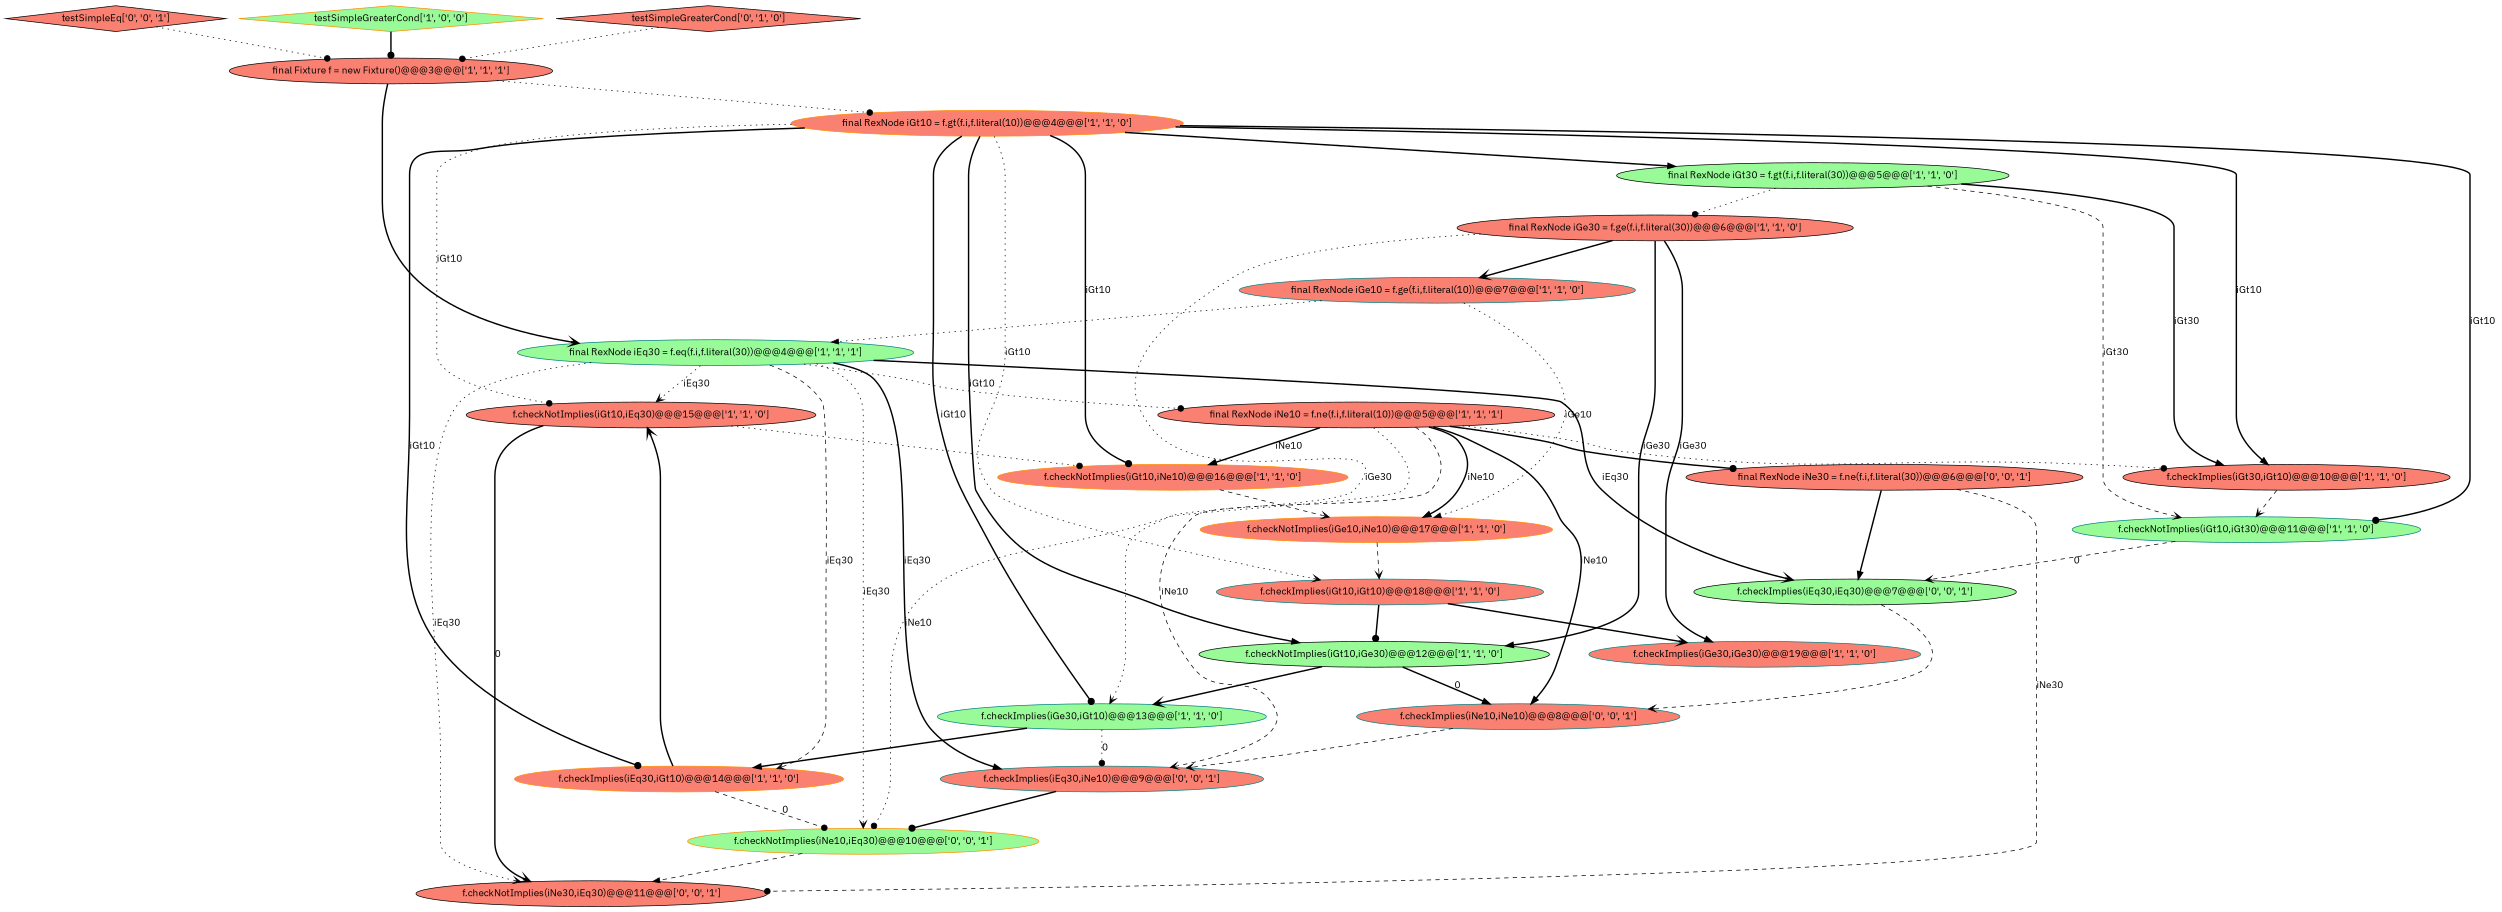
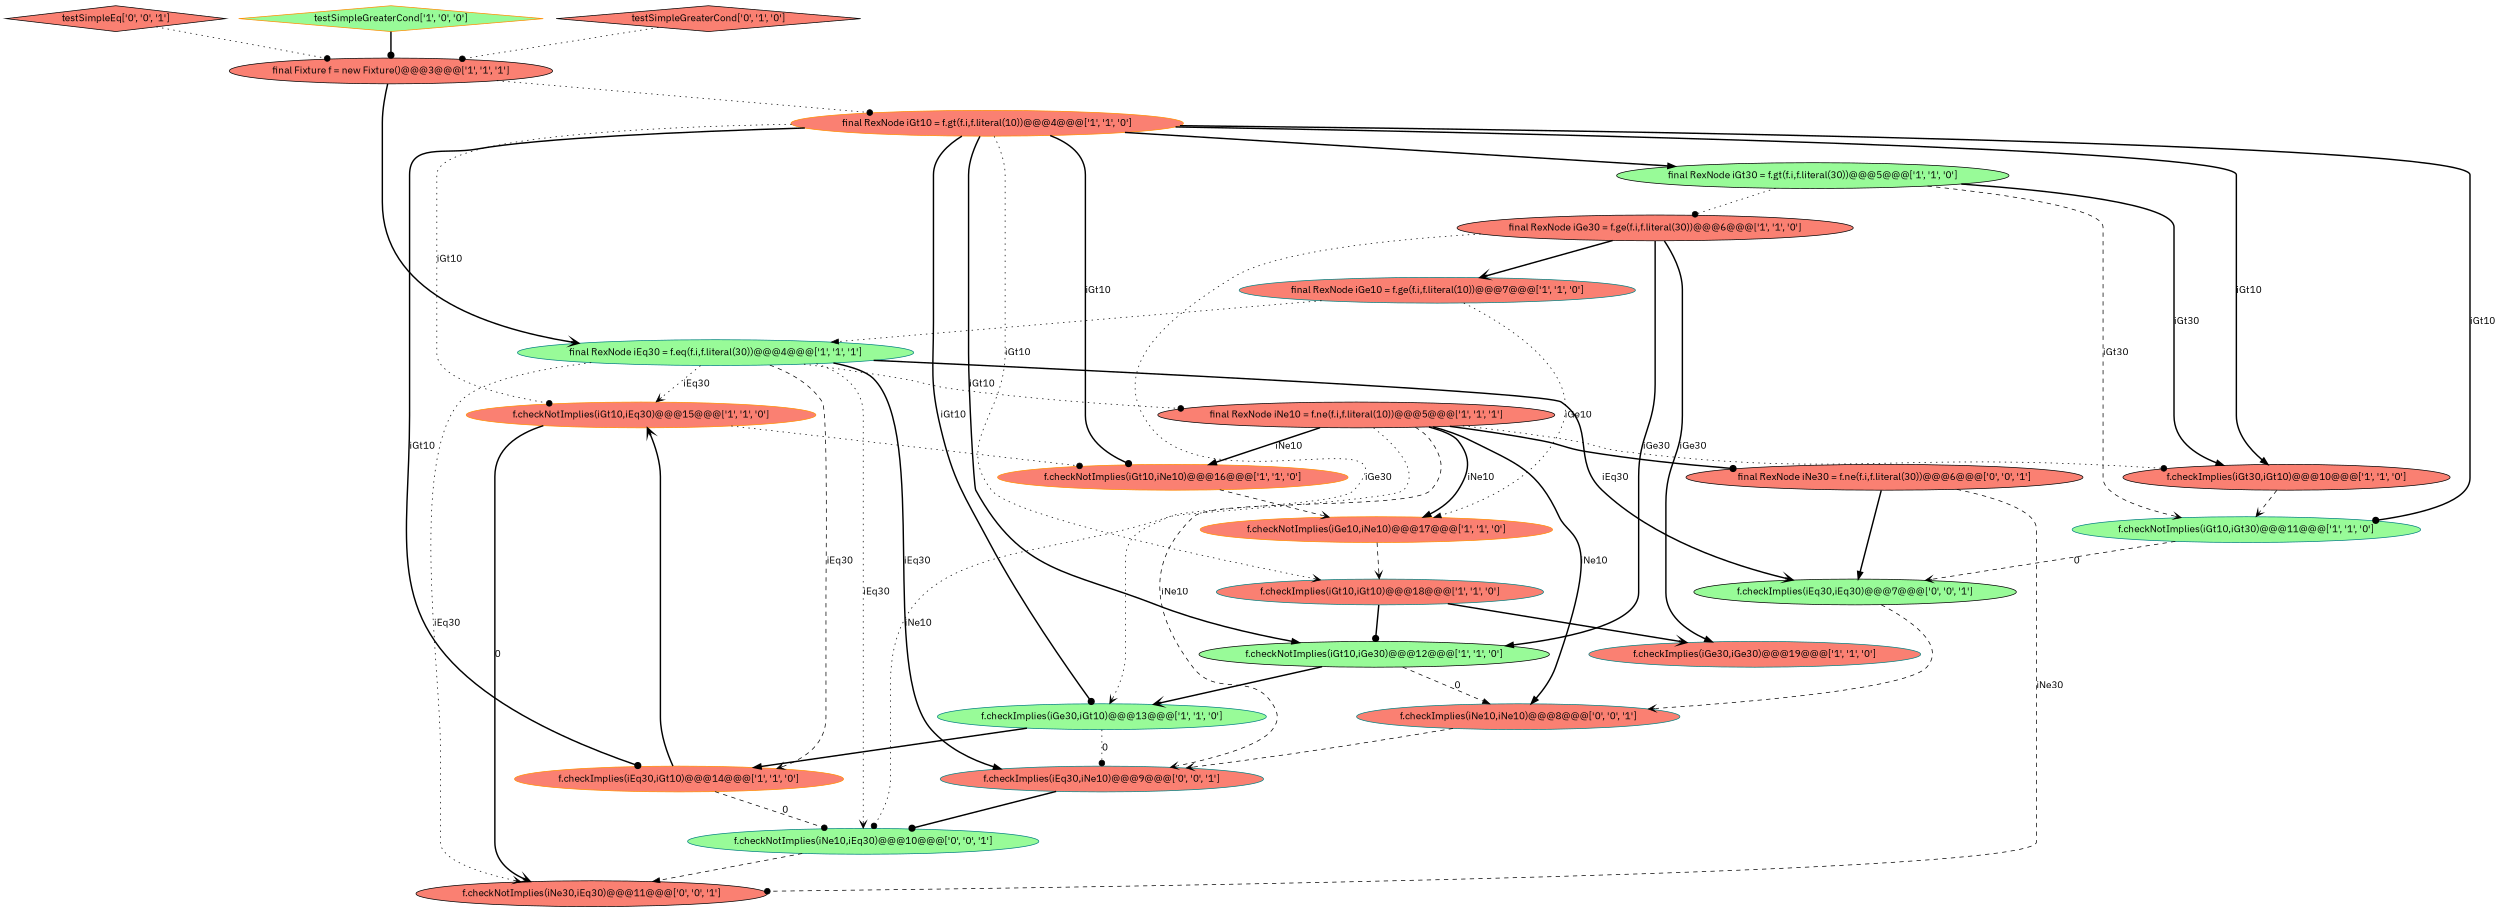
node "f.checkNotImplies(iGt10,iEq30)@@@15@@@['1', '1', '0']": color black -> darkorange
edge "f.checkNotImplies(iGt10,iGe30)@@@12@@@['1', '1', '0']" -> "f.checkImplies(iNe10,iNe10)@@@8@@@['0', '0', '1']": style bold -> dashed
node "f.checkNotImplies(iNe10,iEq30)@@@10@@@['0', '0', '1']": color darkorange -> teal
